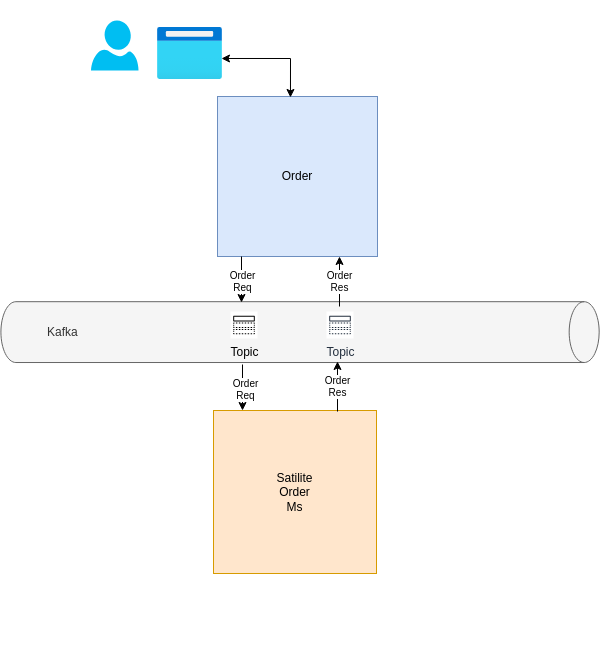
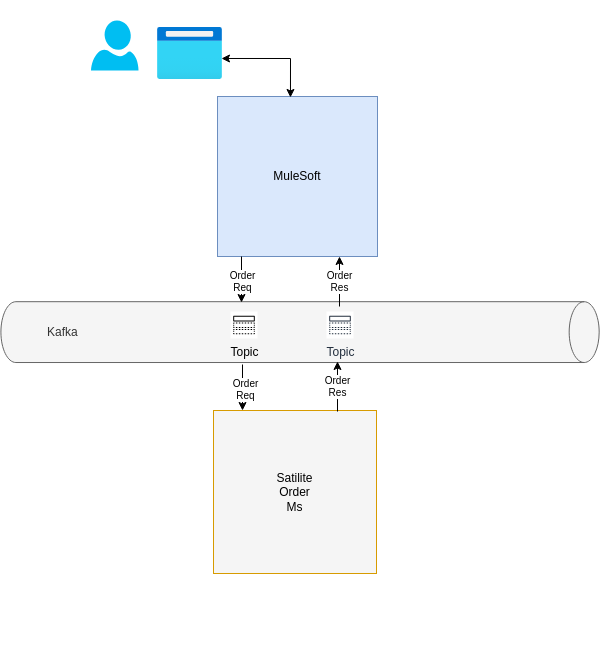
node "Order": label "Order" -> "MuleSoft"
node "Satilite Order Ms": fillcolor #ffe6cc -> #f5f5f5
